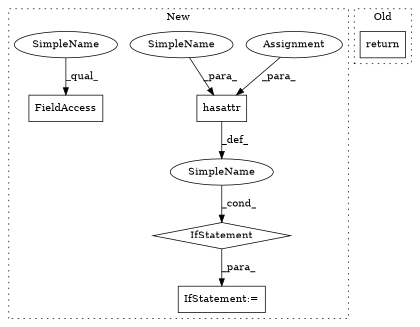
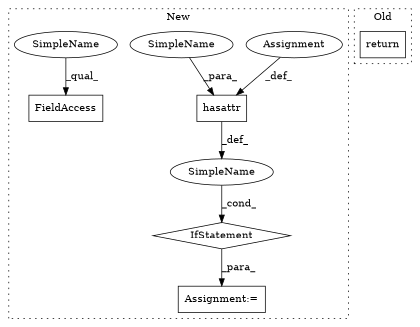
edge "Assignment" -> "hasattr": label "_para_" -> "_def_"
node "IfStatement:=": label "IfStatement:=" -> "Assignment:="
